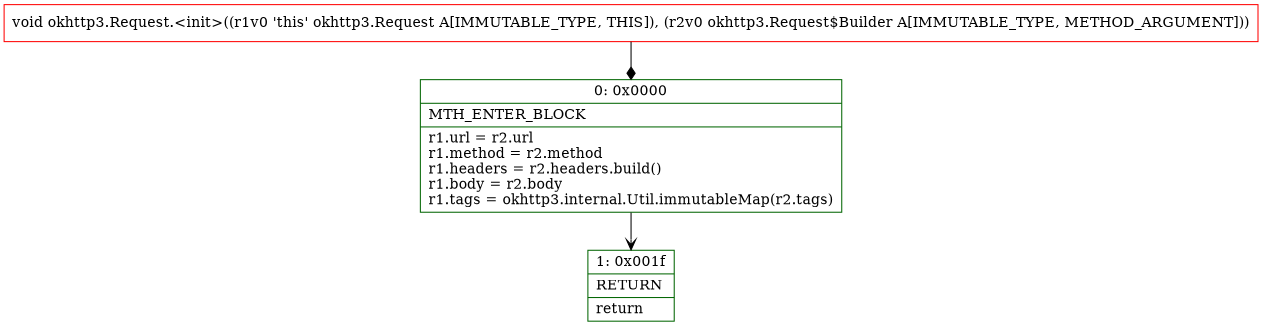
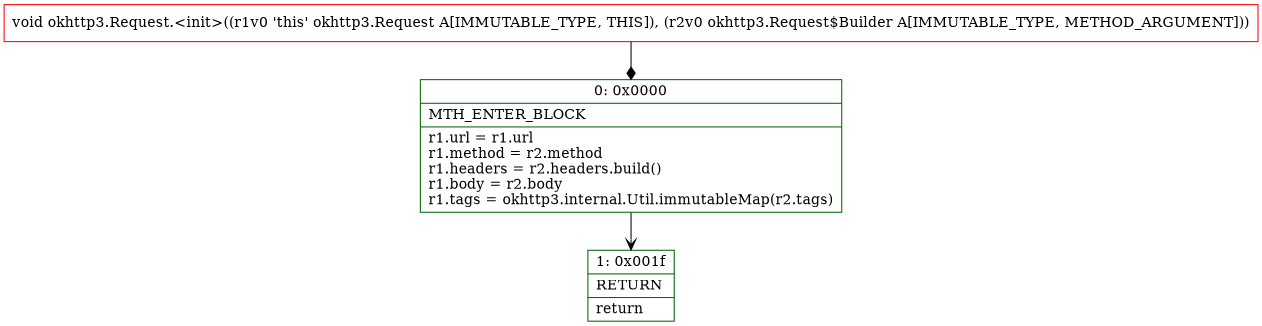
node "0: 0x0000": text "r1.url = r2.url" -> "r1.url = r1.url"
